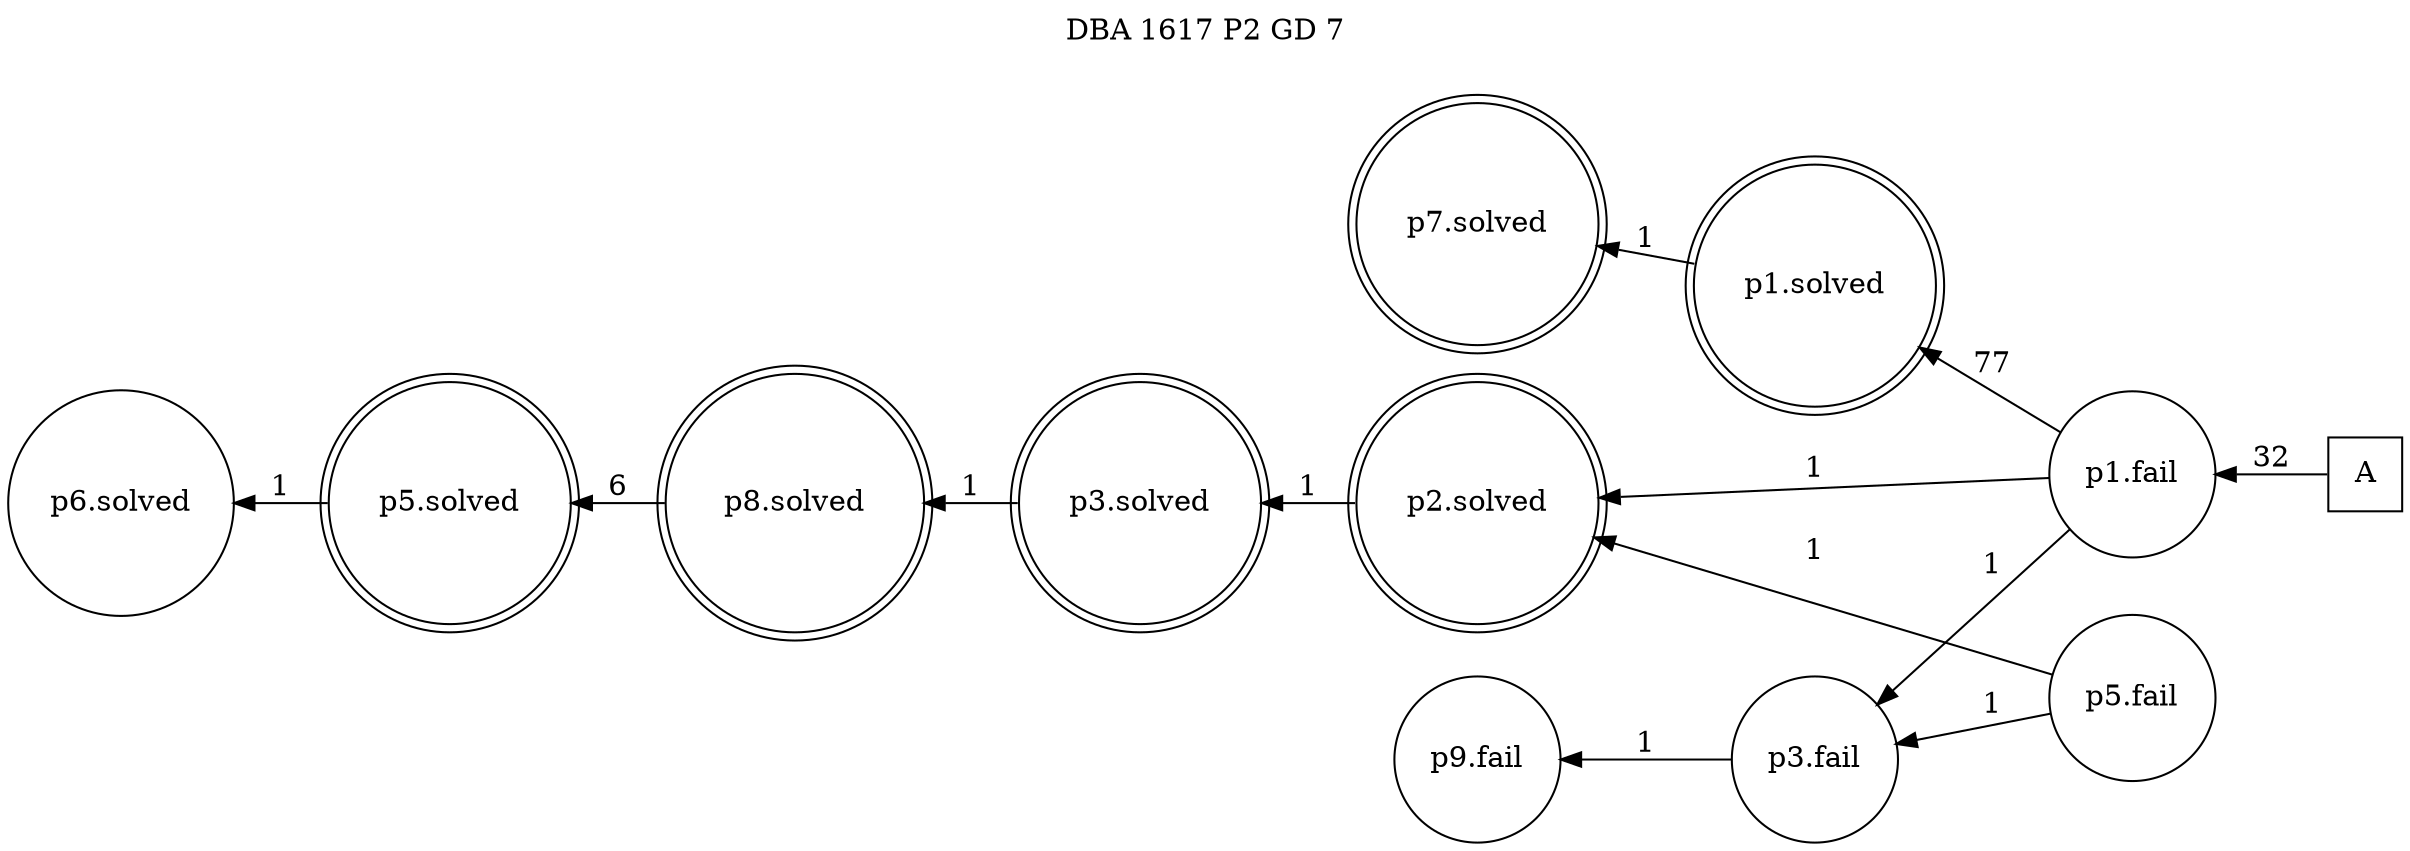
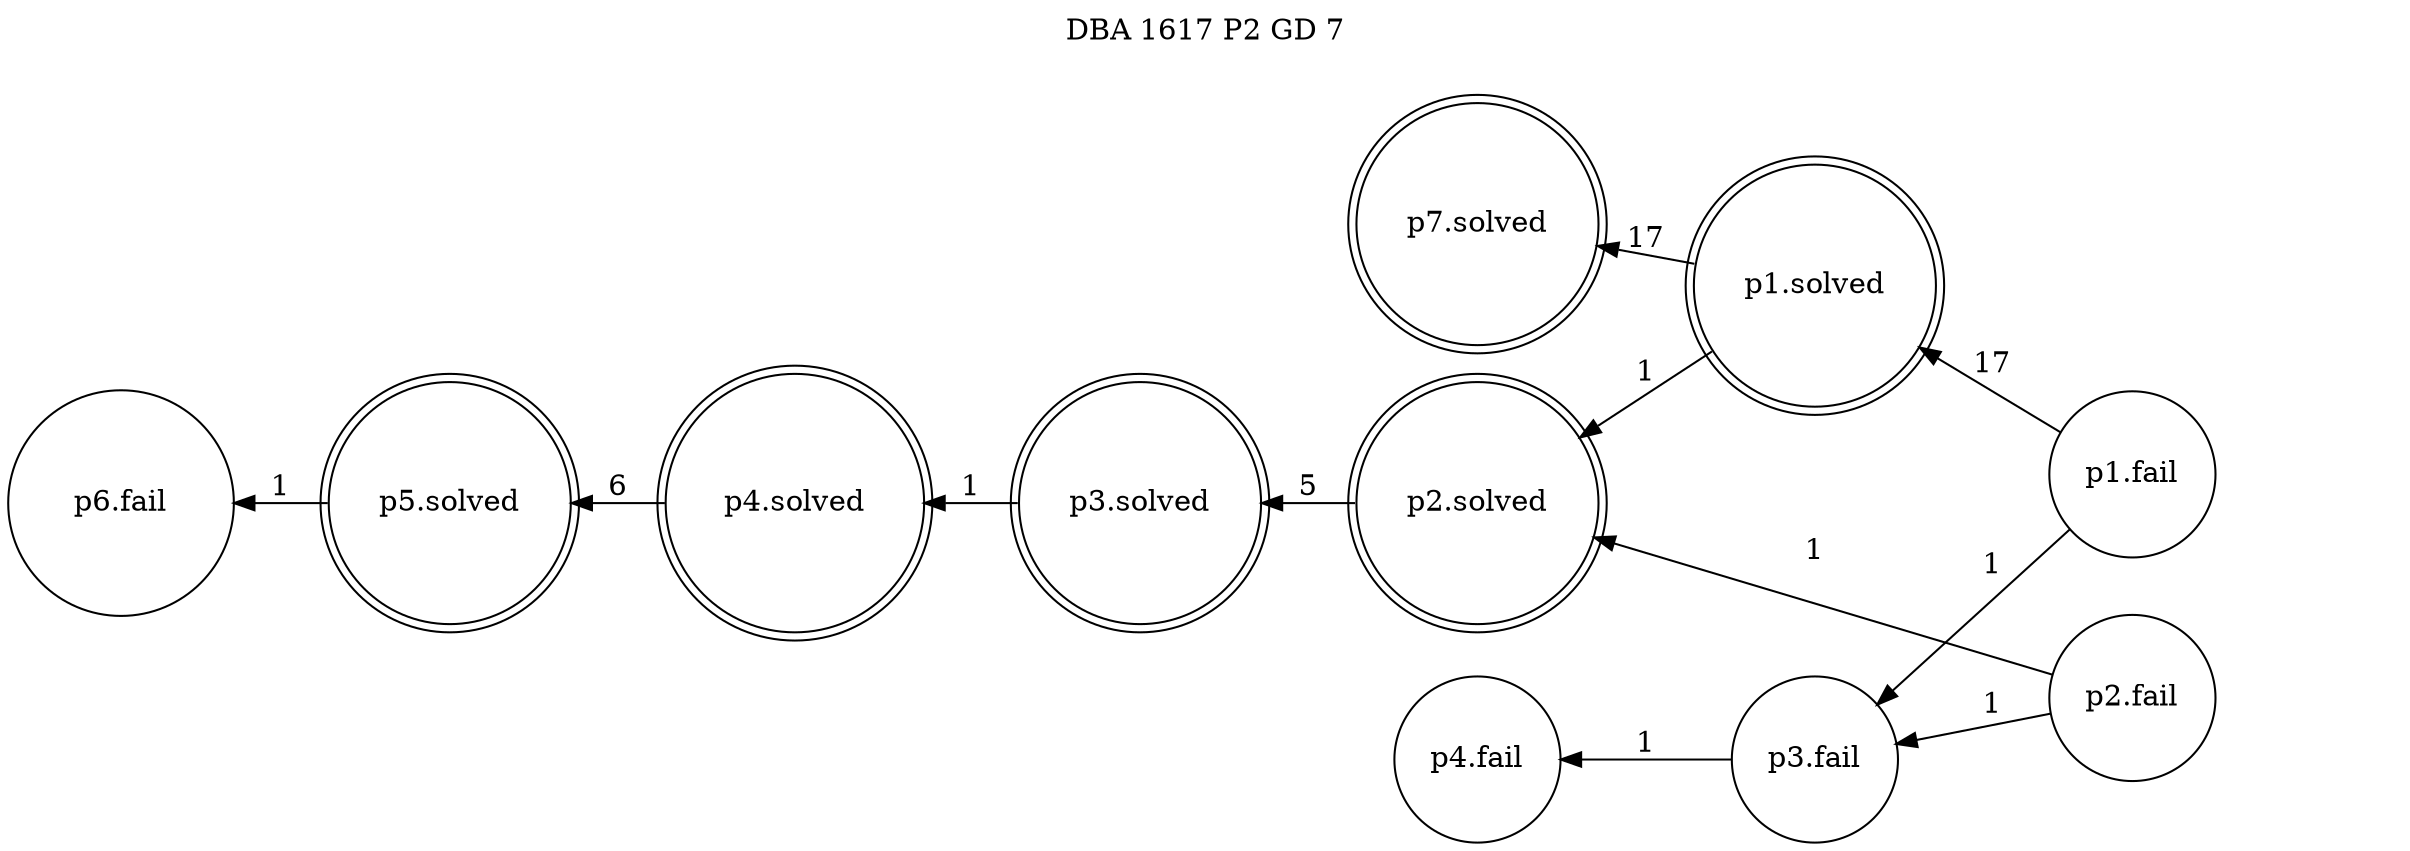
edge "p1.solved" -> "p7.solved": label "1" -> "17"
edge "p1.fail" -> "p1.solved": label "77" -> "17"
node "A": removed
edge "p1.fail" -> "p2.solved": now "p1.solved" -> "p2.solved"
edge "p2.solved" -> "p3.solved": label "1" -> "5"
node "p6.solved": label "p6.solved" -> "p6.fail"
node "p8.solved": label "p8.solved" -> "p4.solved"
node "p5.fail": label "p5.fail" -> "p2.fail"
node "p9.fail": label "p9.fail" -> "p4.fail"
